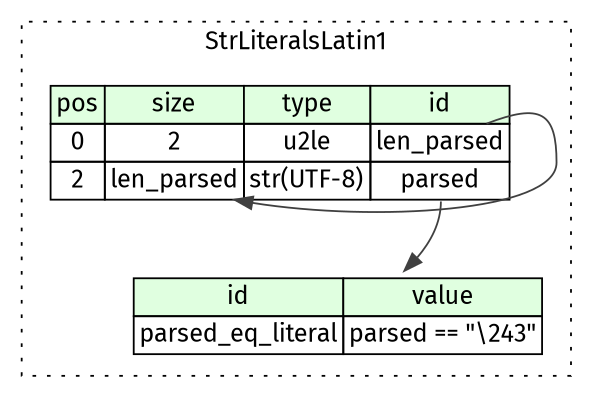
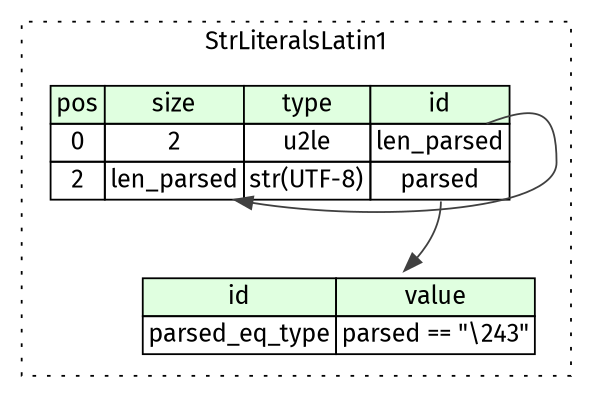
node "id": text "parsed_eq_literal" -> "parsed_eq_type"
